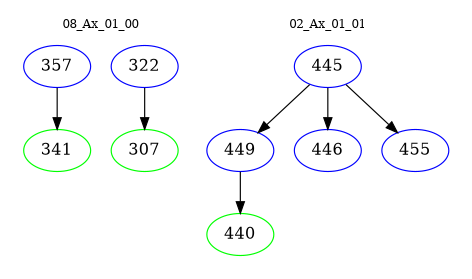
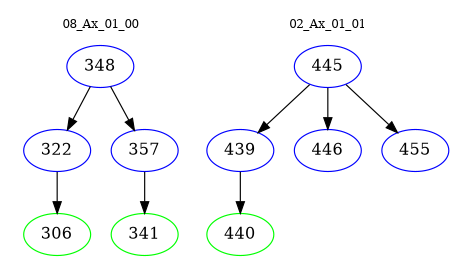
node "348": added
node "307": label "307" -> "306"
node "449": label "449" -> "439"
